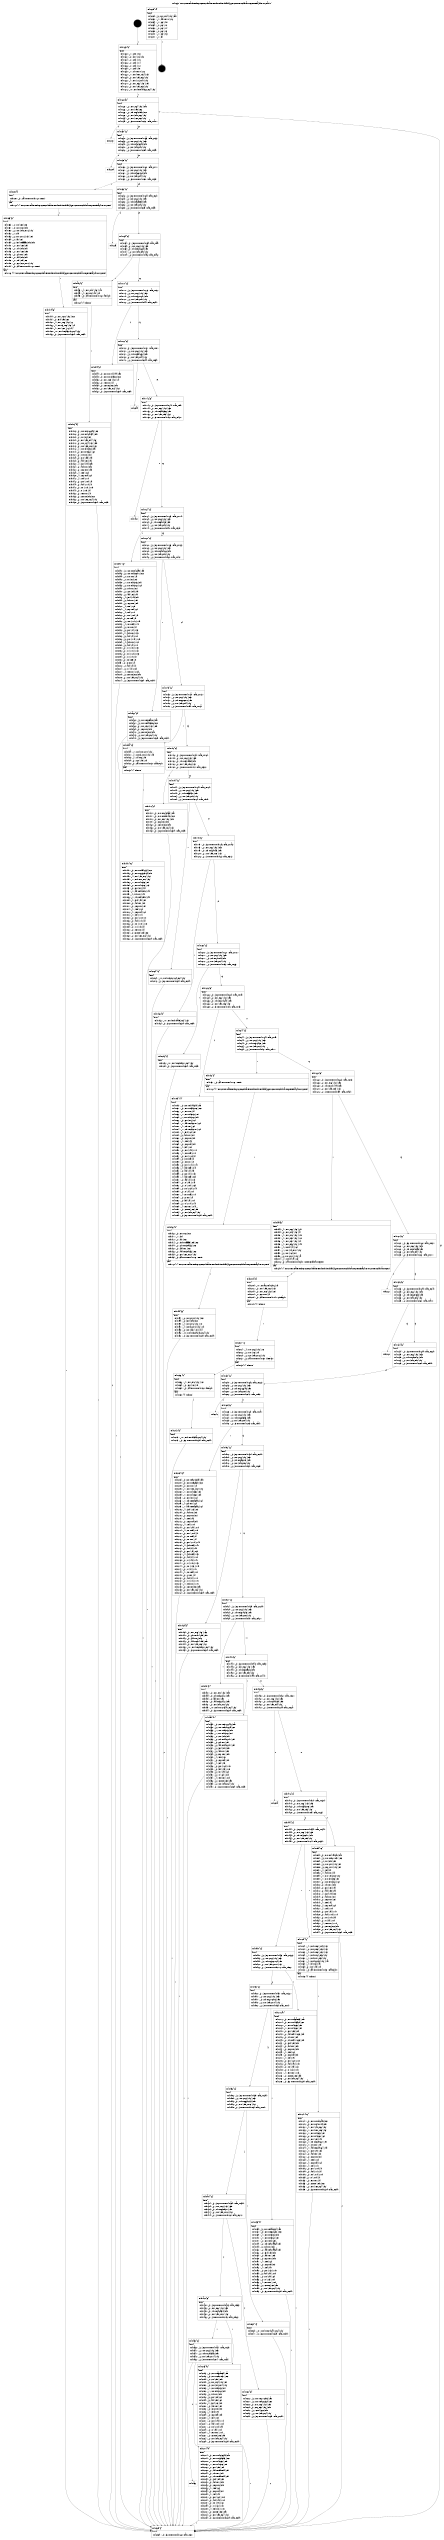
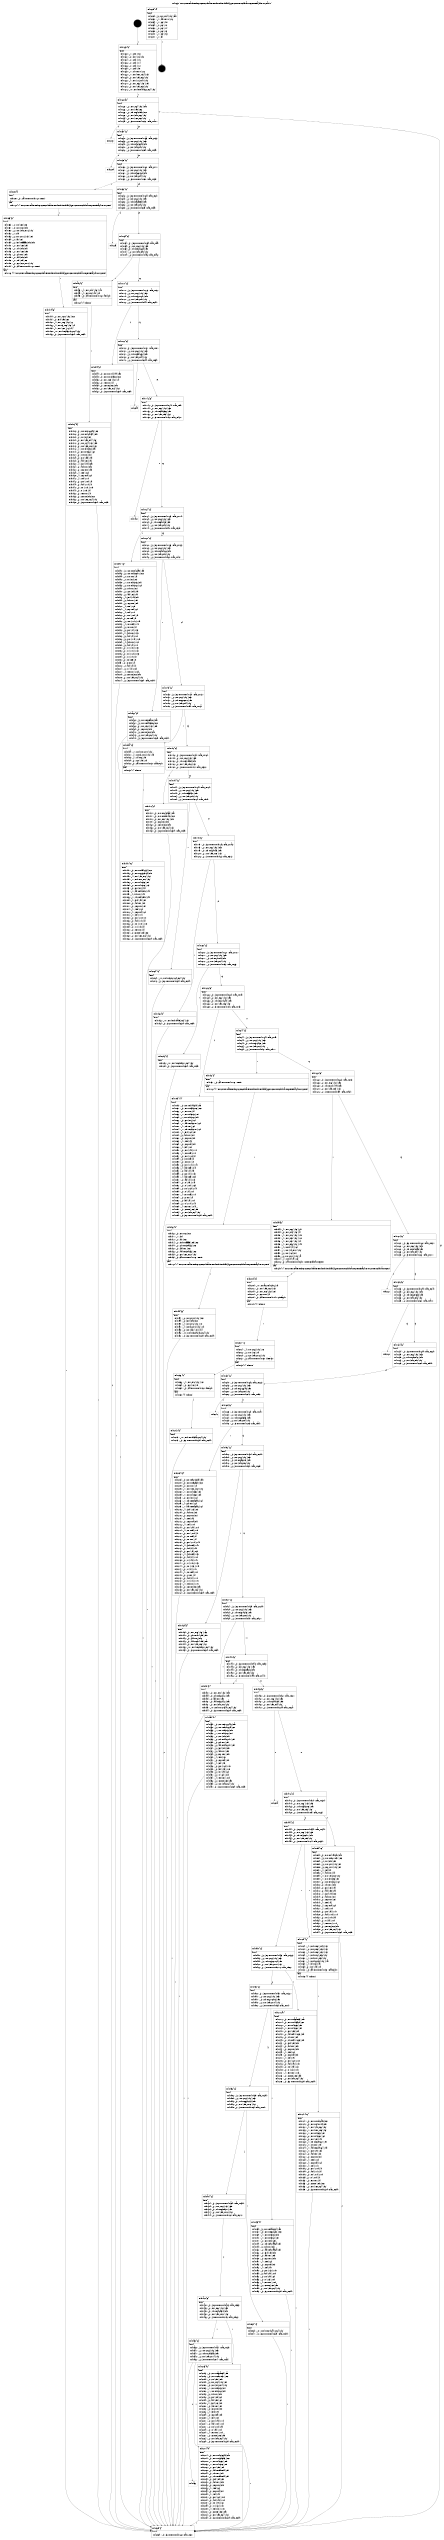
edge "0x401940 [28]" -> "0x401a9b [91]": now "0x401940 [28]" -> "0x401fb7 [34]"
node "0x401cc2 [30]": removed
